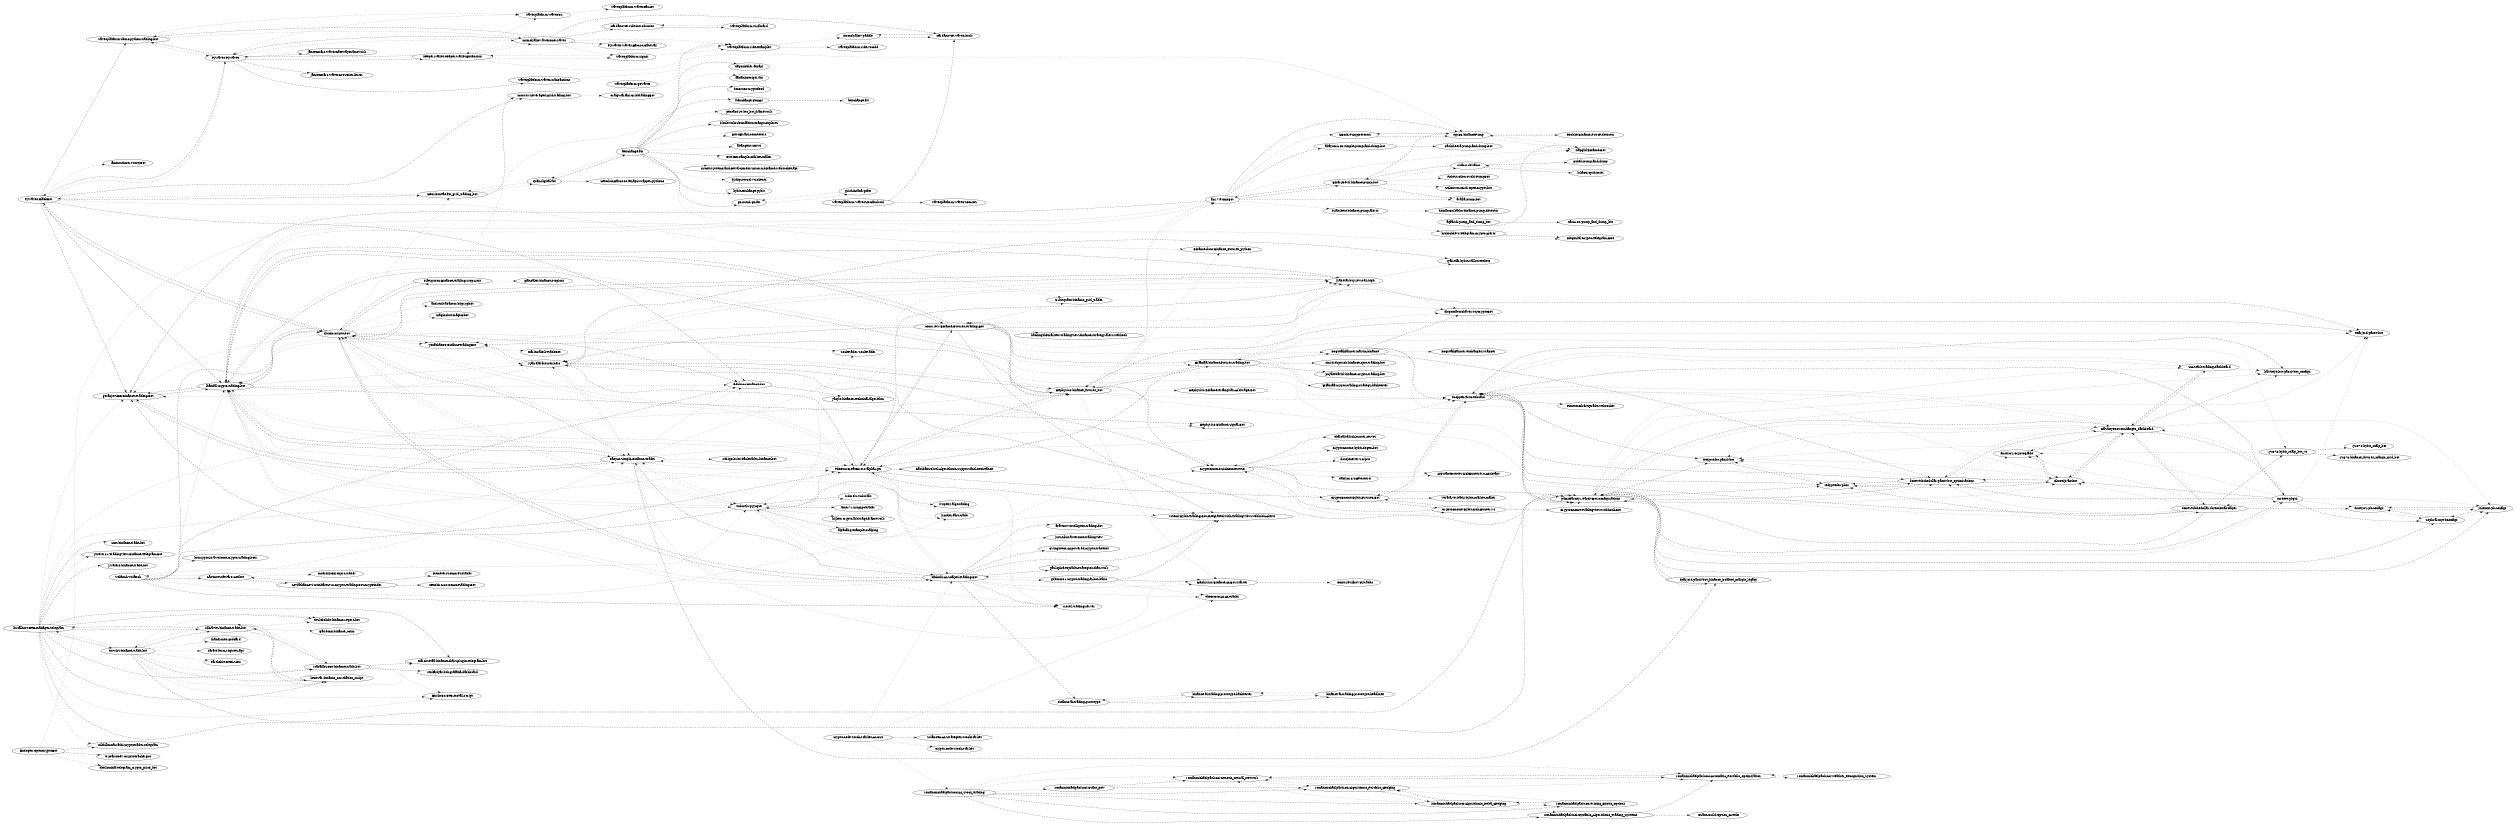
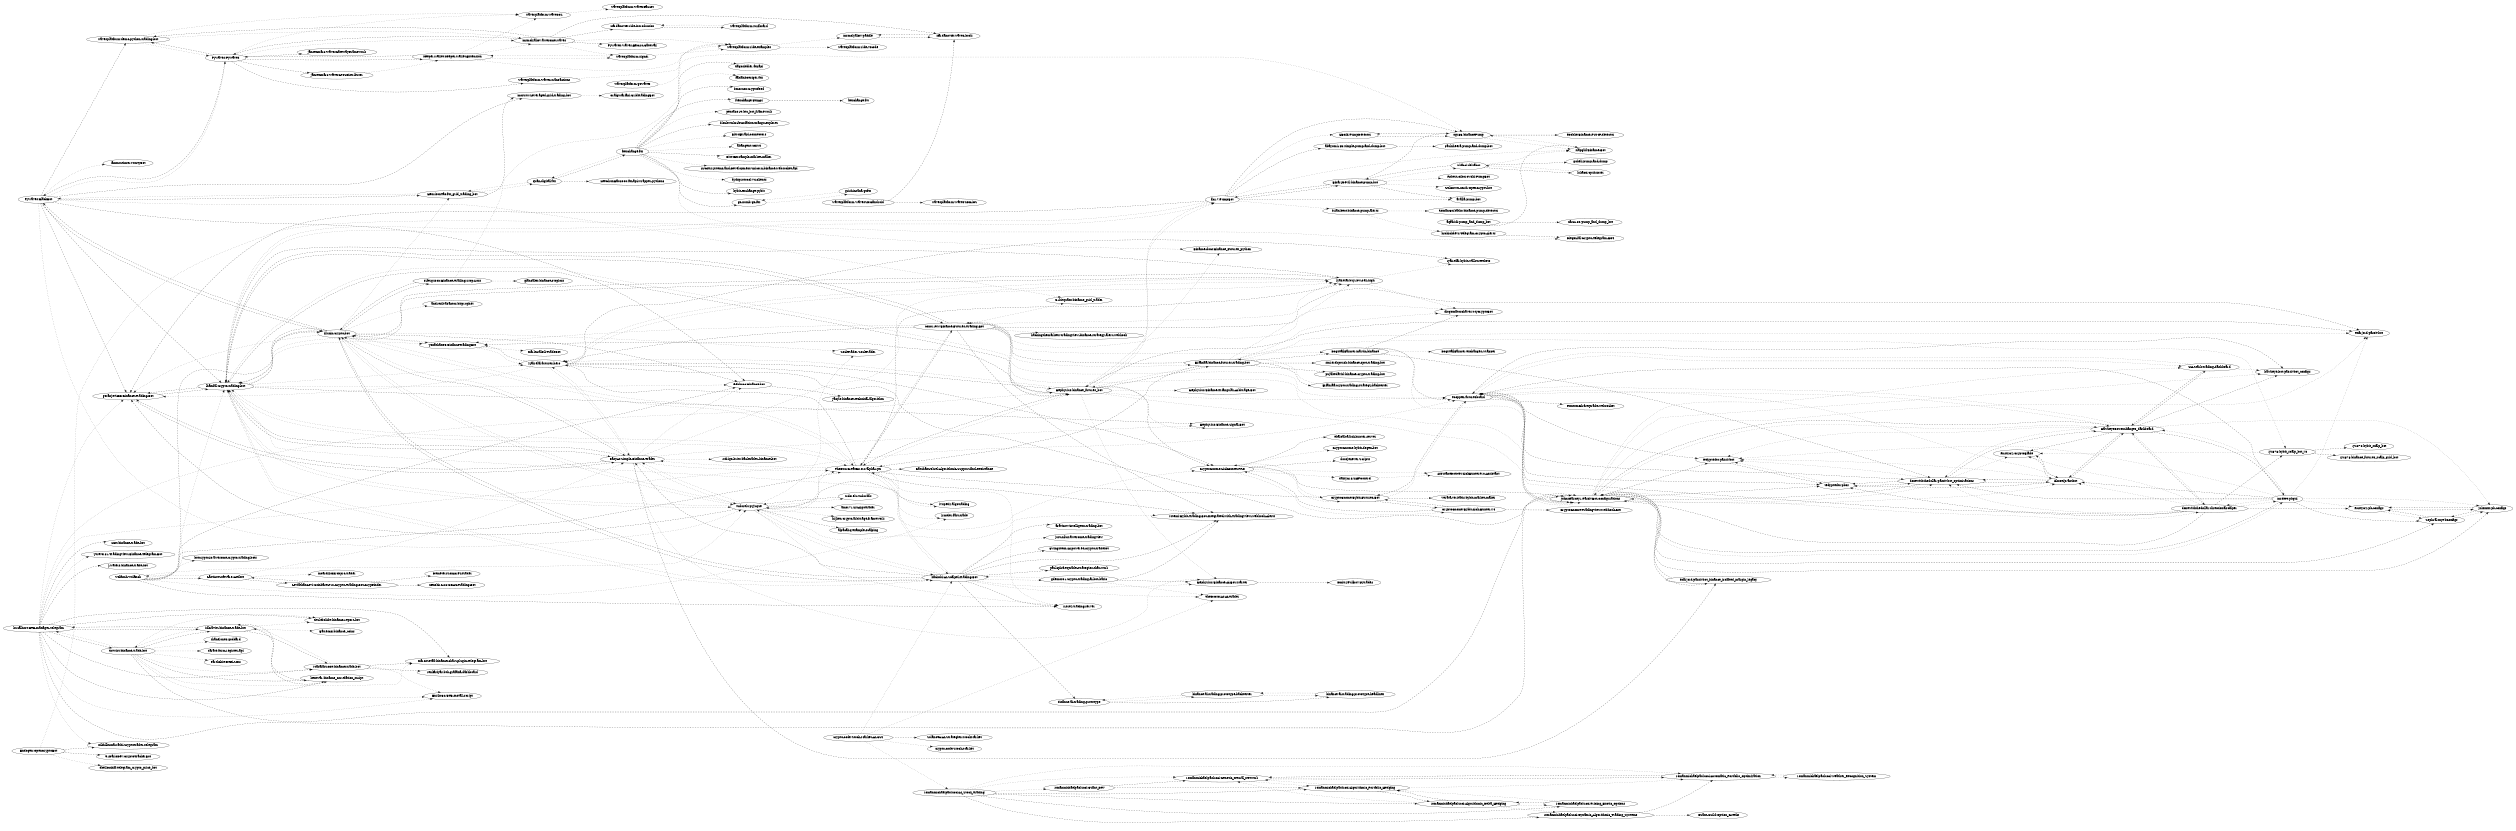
edge "msmolyakov/awesome-waves" -> "Keeper-Wallet/Keeper-Wallet-Extension": now "jansenmarc/WavesLPoSDistributer" -> "Keeper-Wallet/Keeper-Wallet-Extension"
node "magic8bot/magic8bot": removed
node "ryu878/binance_futures_mango_grid_bot": label "ryu878/binance_futures_mango_grid_bot" -> "ryu878/binance_futures_scalp_grid_bot"
edge "PyWaves/BlackBot" -> "tudorelu/pyjuque": added
